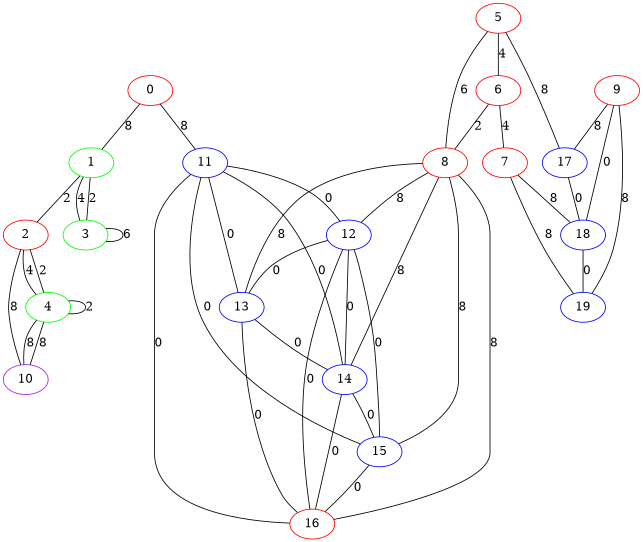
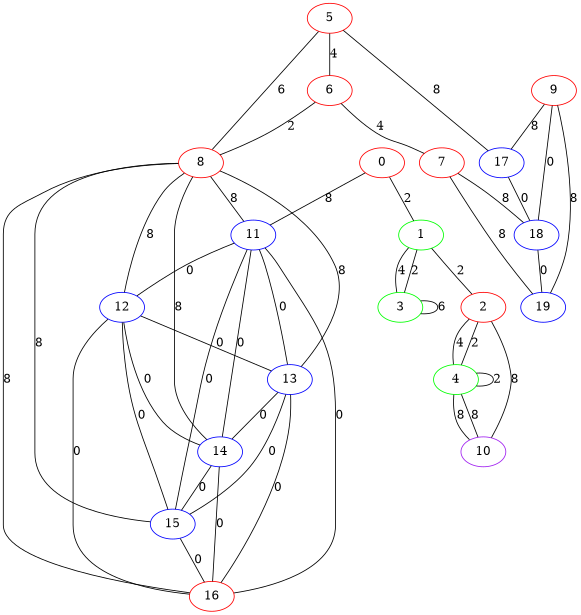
edge "0" -- "1": label "8" -> "2"
edge "8" -- "11": added, label "8"
edge "13" -- "15": added, label "0"
